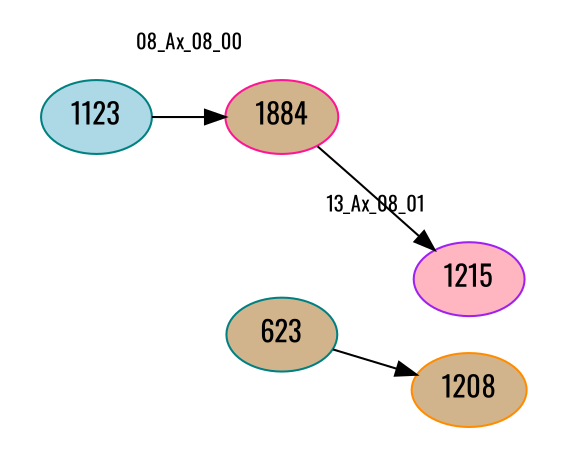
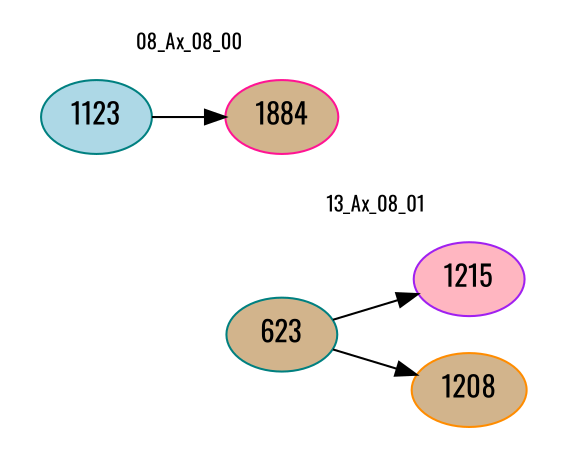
edge "1884" -> "1215": now "623" -> "1215"
